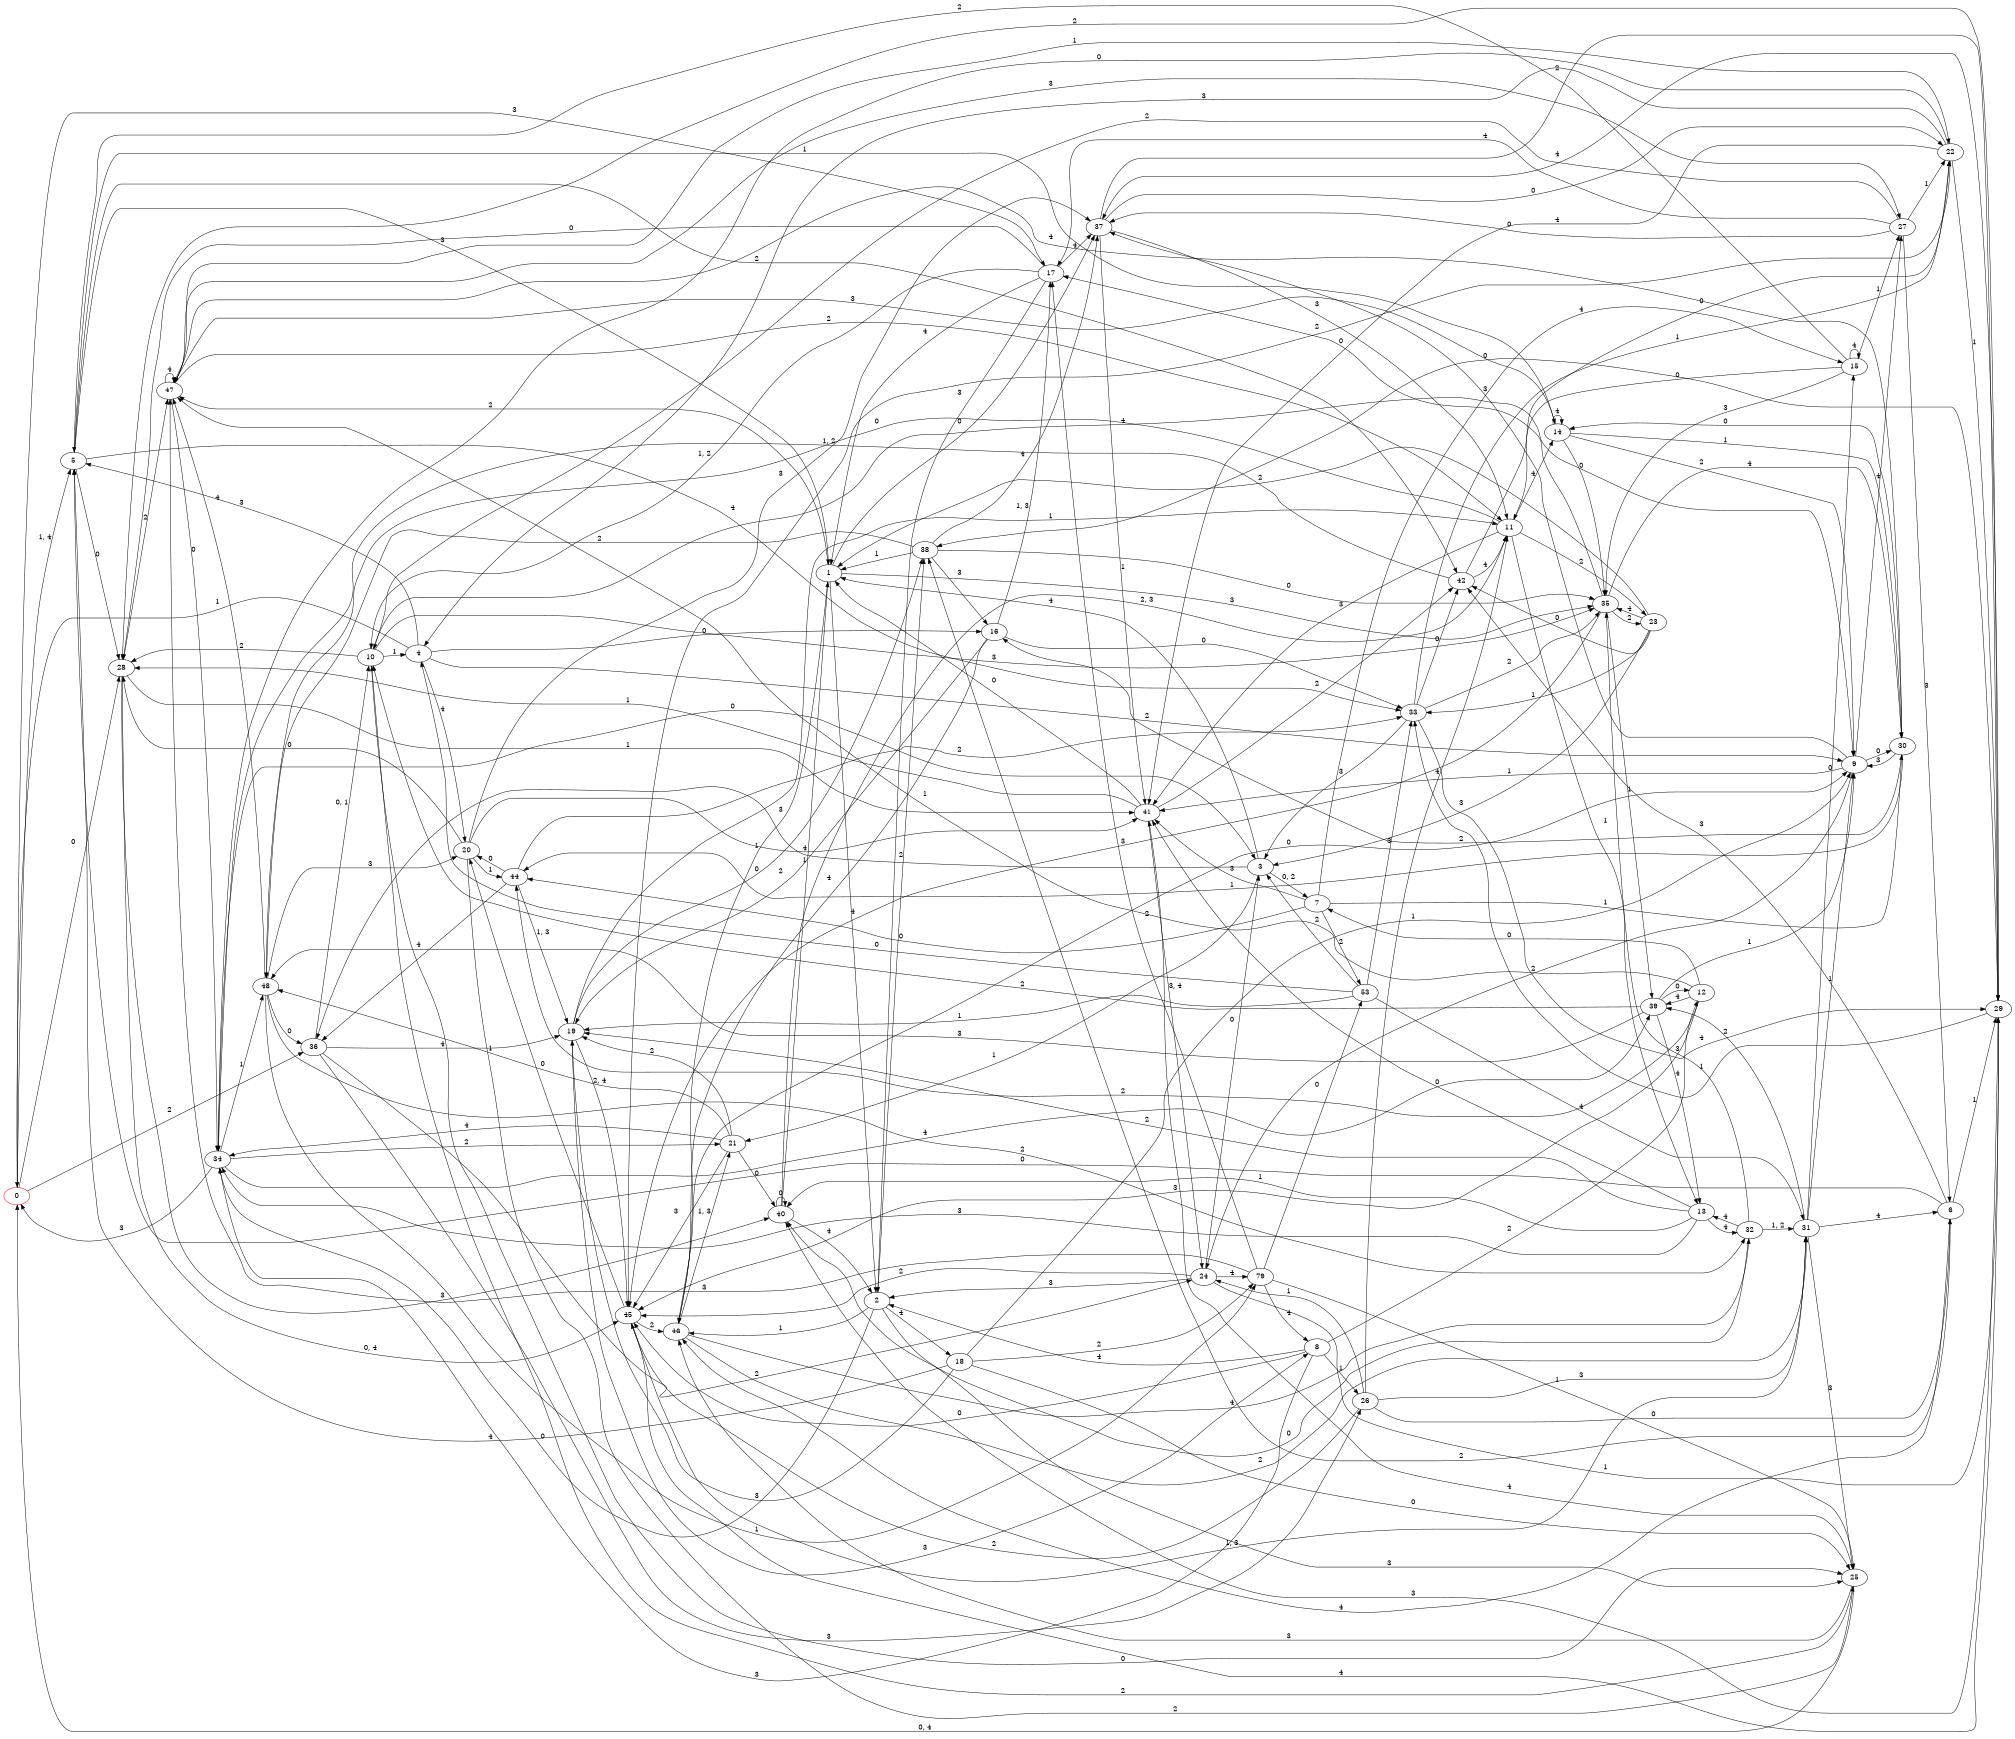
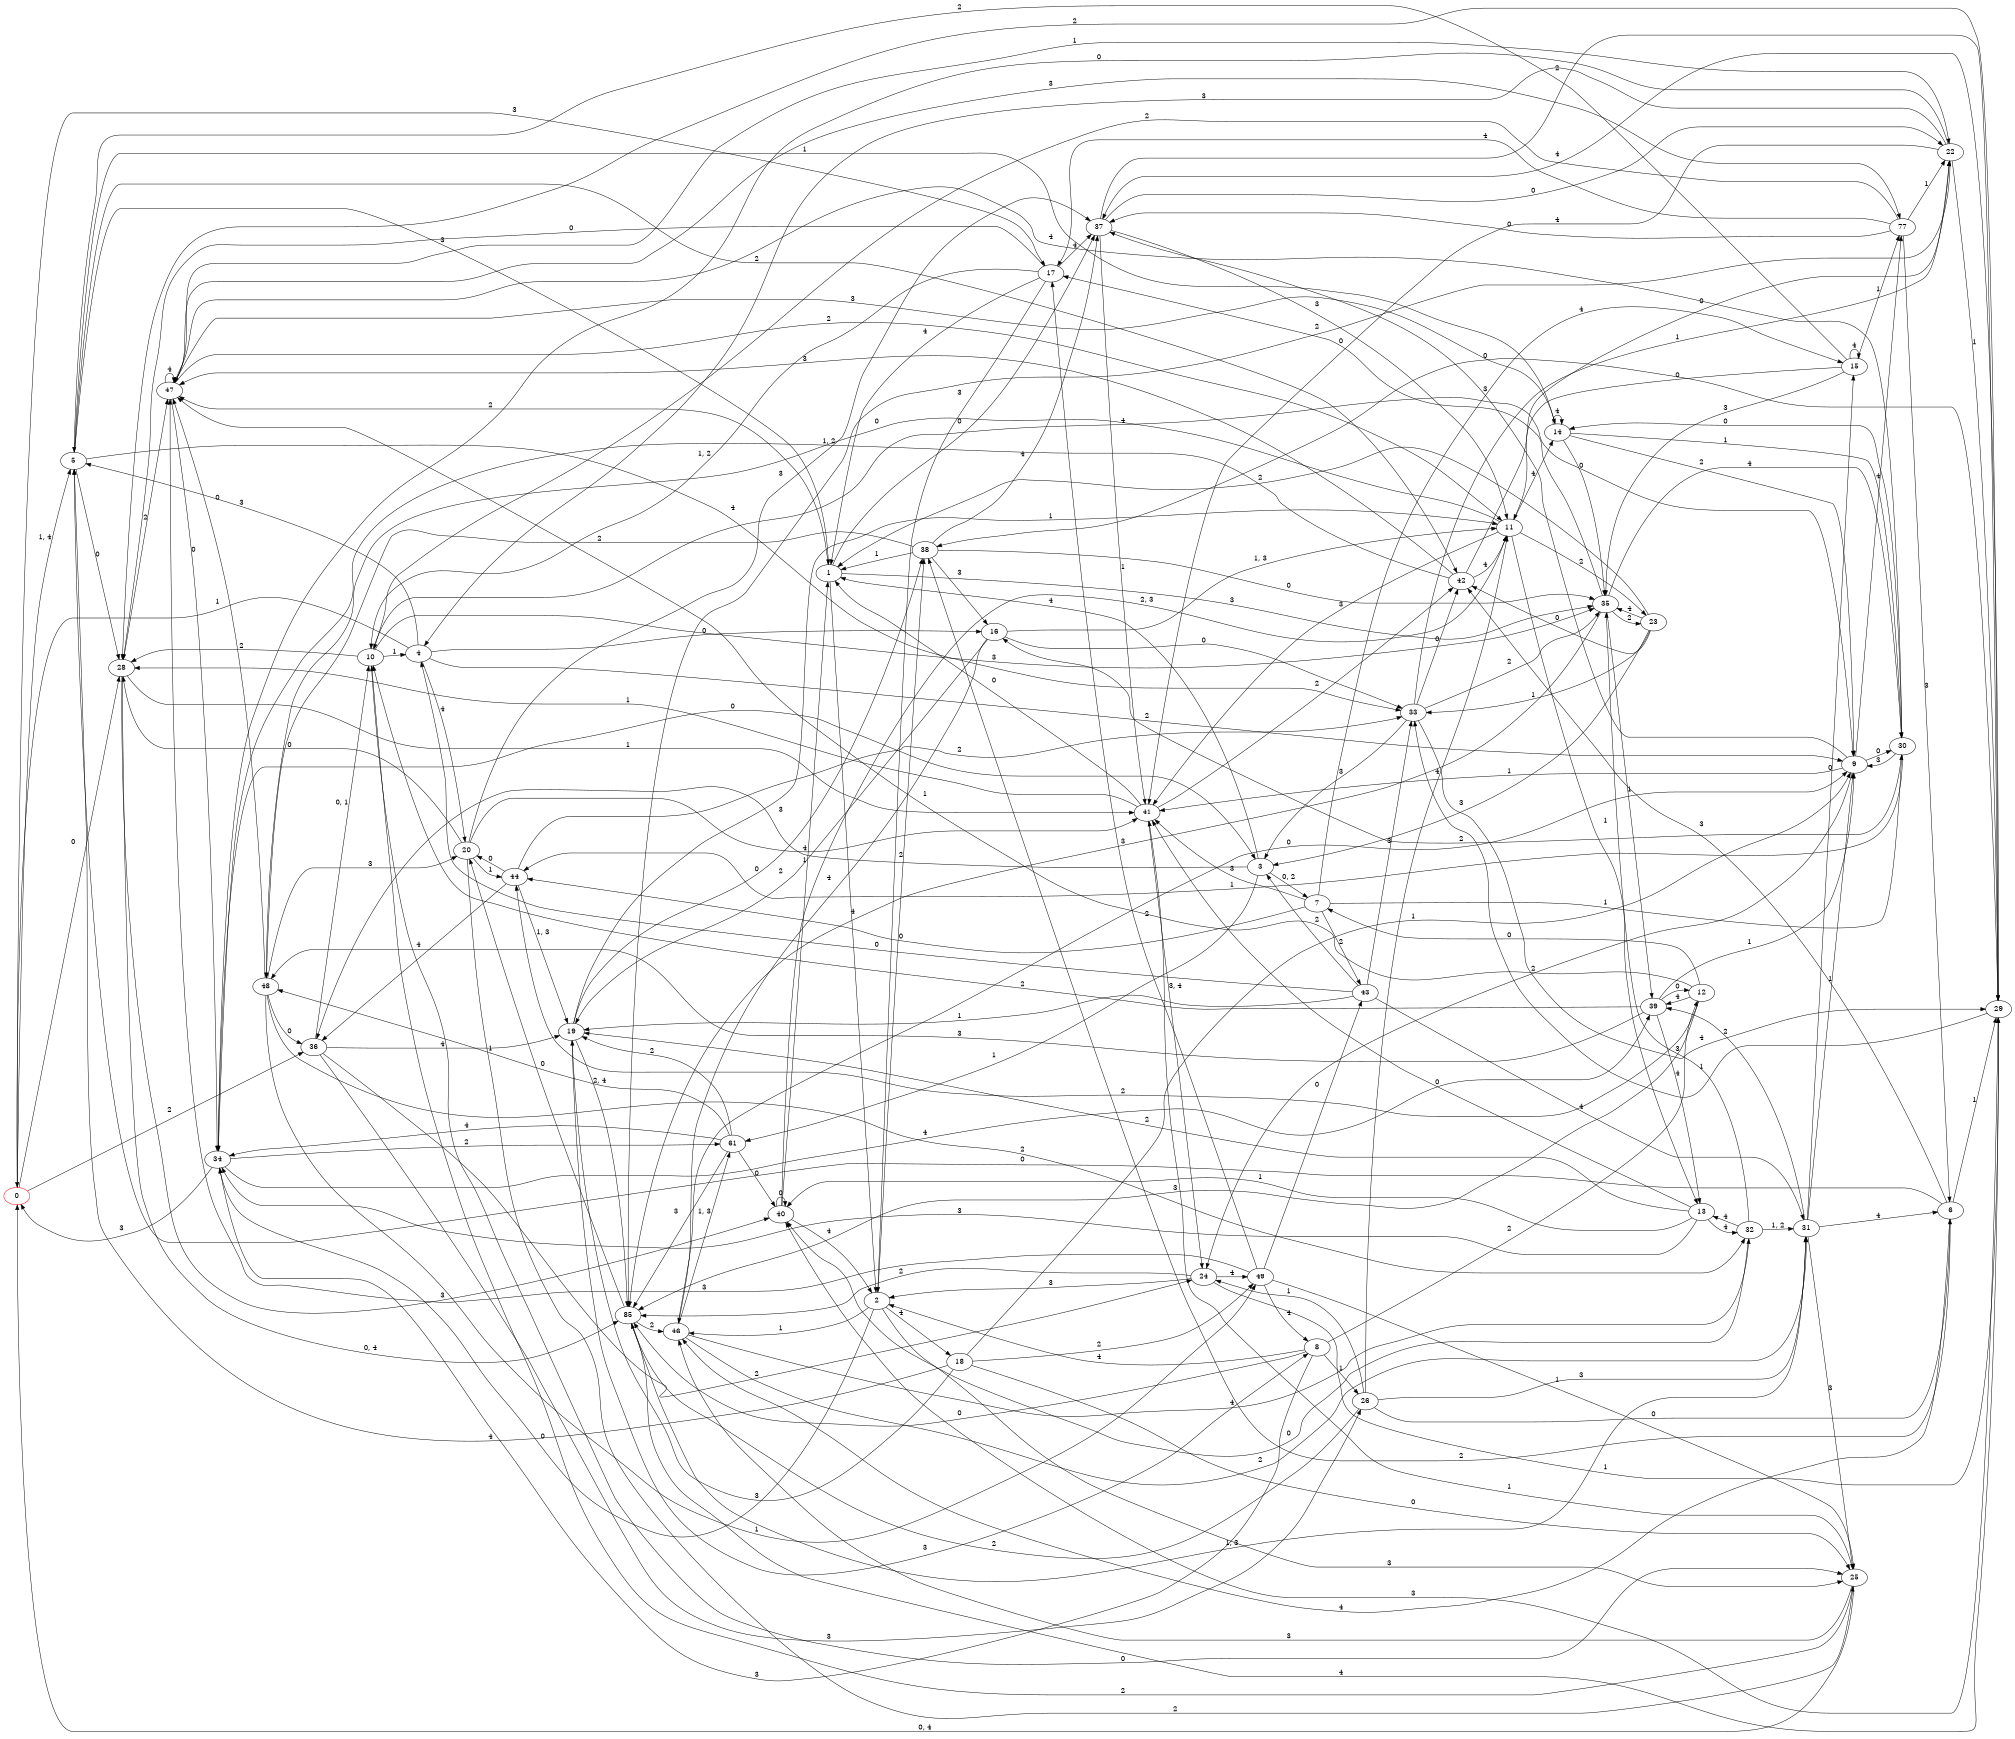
node "27": label "27" -> "77"
edge "42" -> "47": added, label "3"
edge "16" -> "17": now "16" -> "11"
edge "48" -> "47": label "4" -> "0"
edge "1" -> "46": removed, label "1"
node "53": label "53" -> "43"
edge "24" -> "3": removed, label "0"
edge "34" -> "48": removed, label "1"
node "21": label "21" -> "61"
node "79": label "79" -> "49"
node "45": label "45" -> "85"
edge "25" -> "41": label "4" -> "1"
